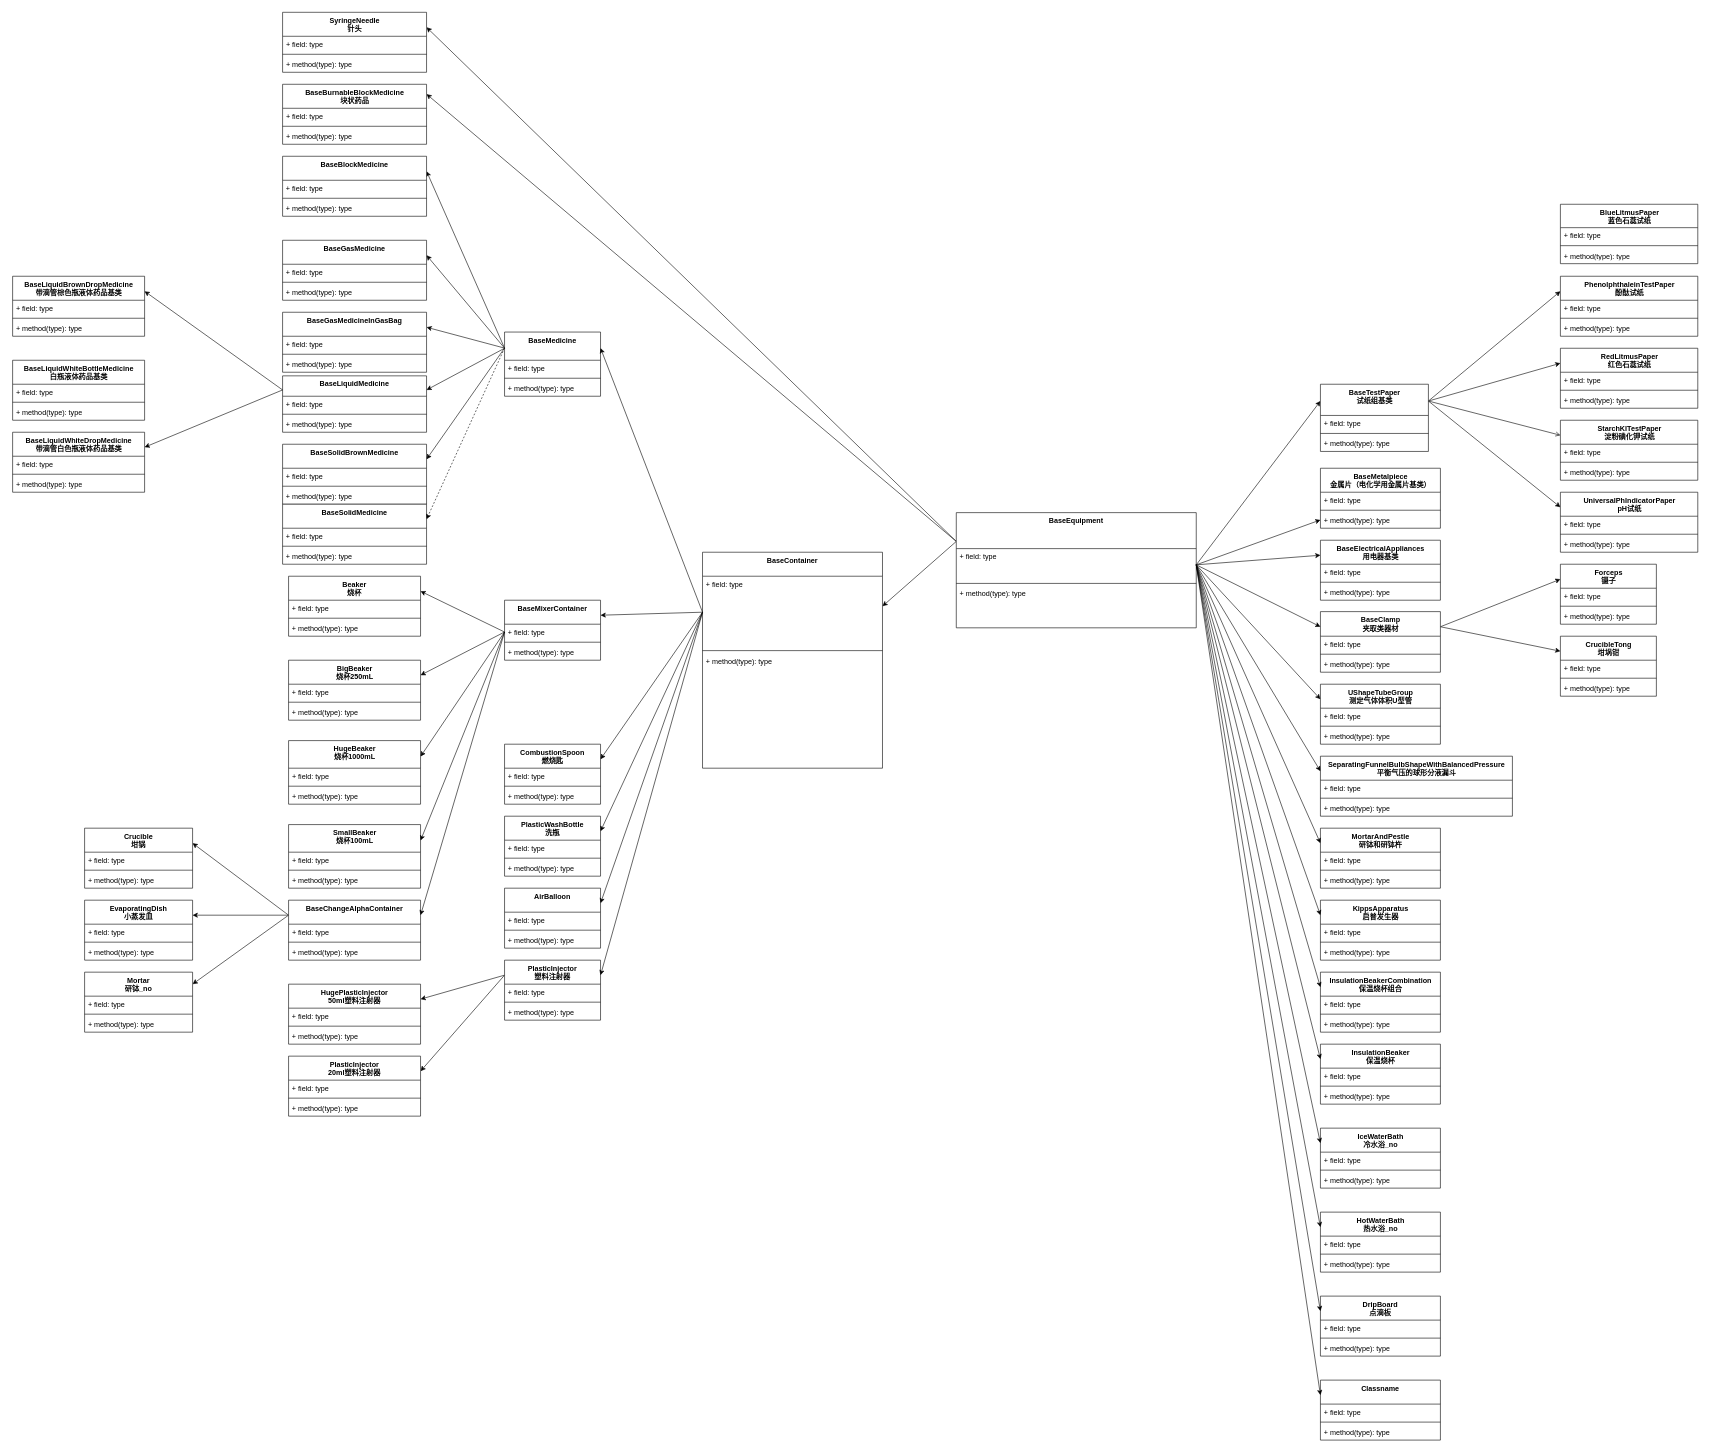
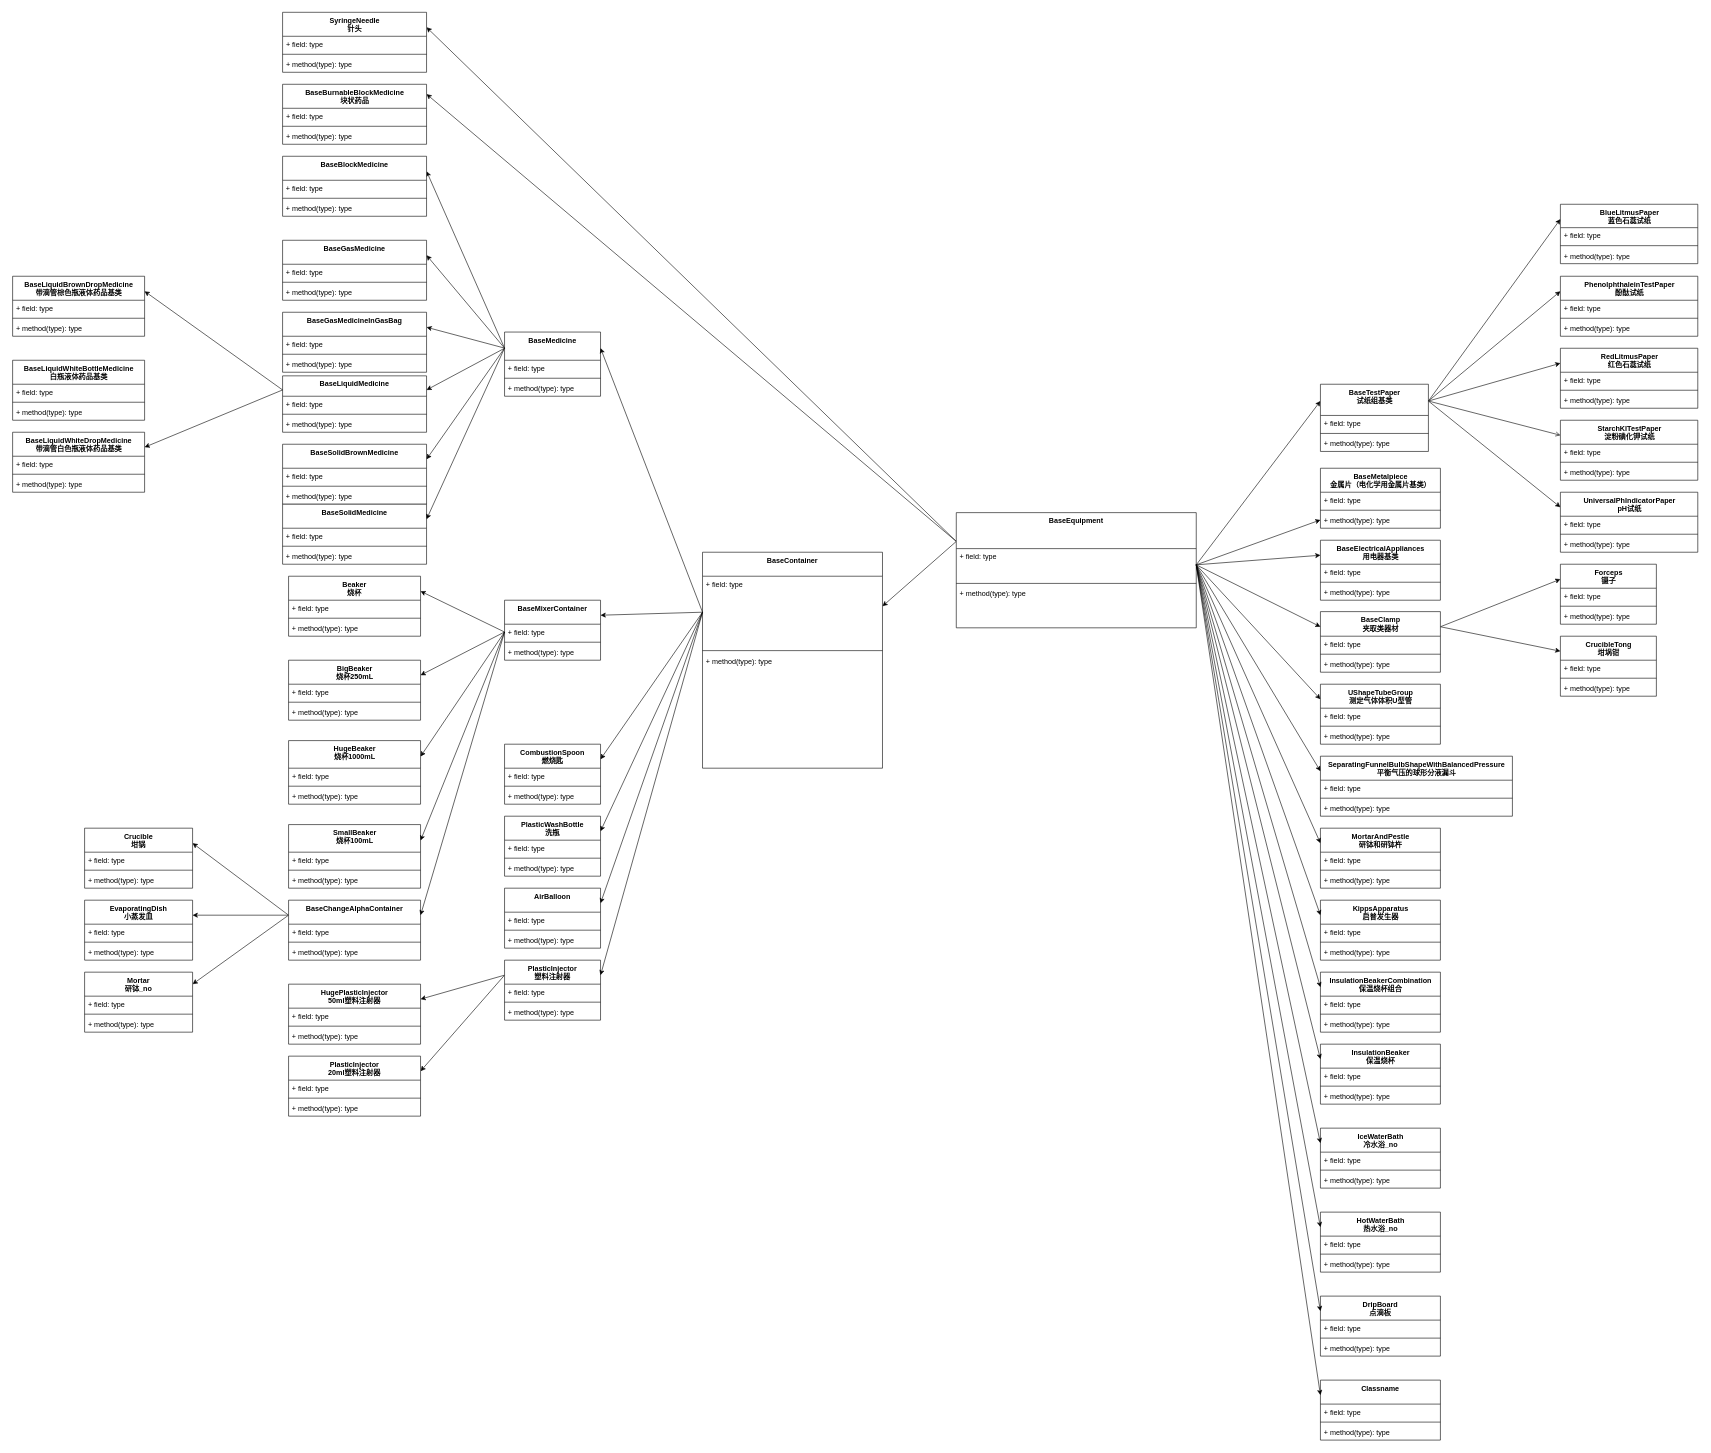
edge "BaseTestPaper 试纸组基类" -> "BlueLitmusPaper 蓝色石蕊试纸": added
edge "BaseMedicine" -> "BaseSolidMedicine": style dashed -> solid
